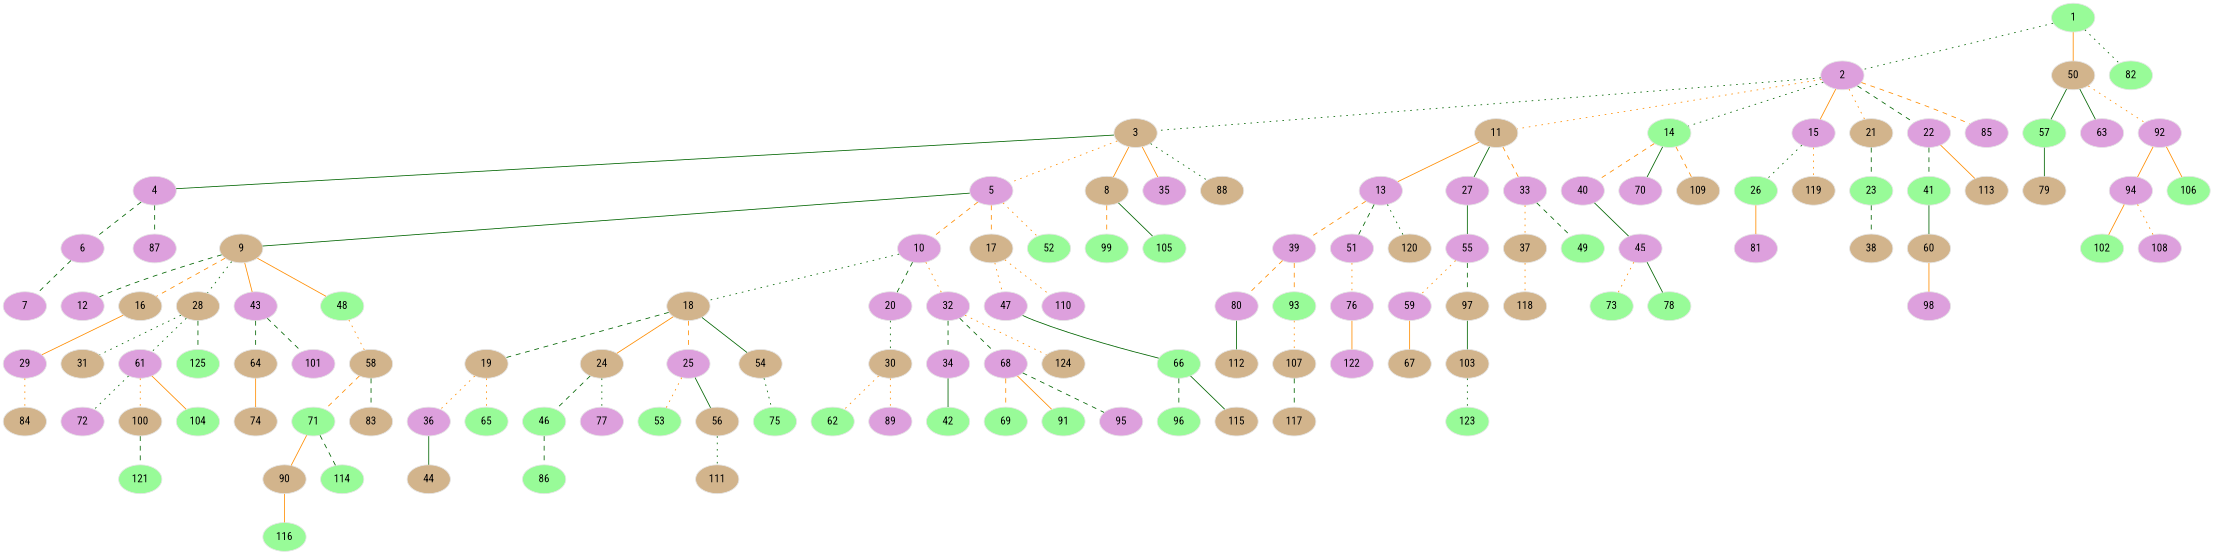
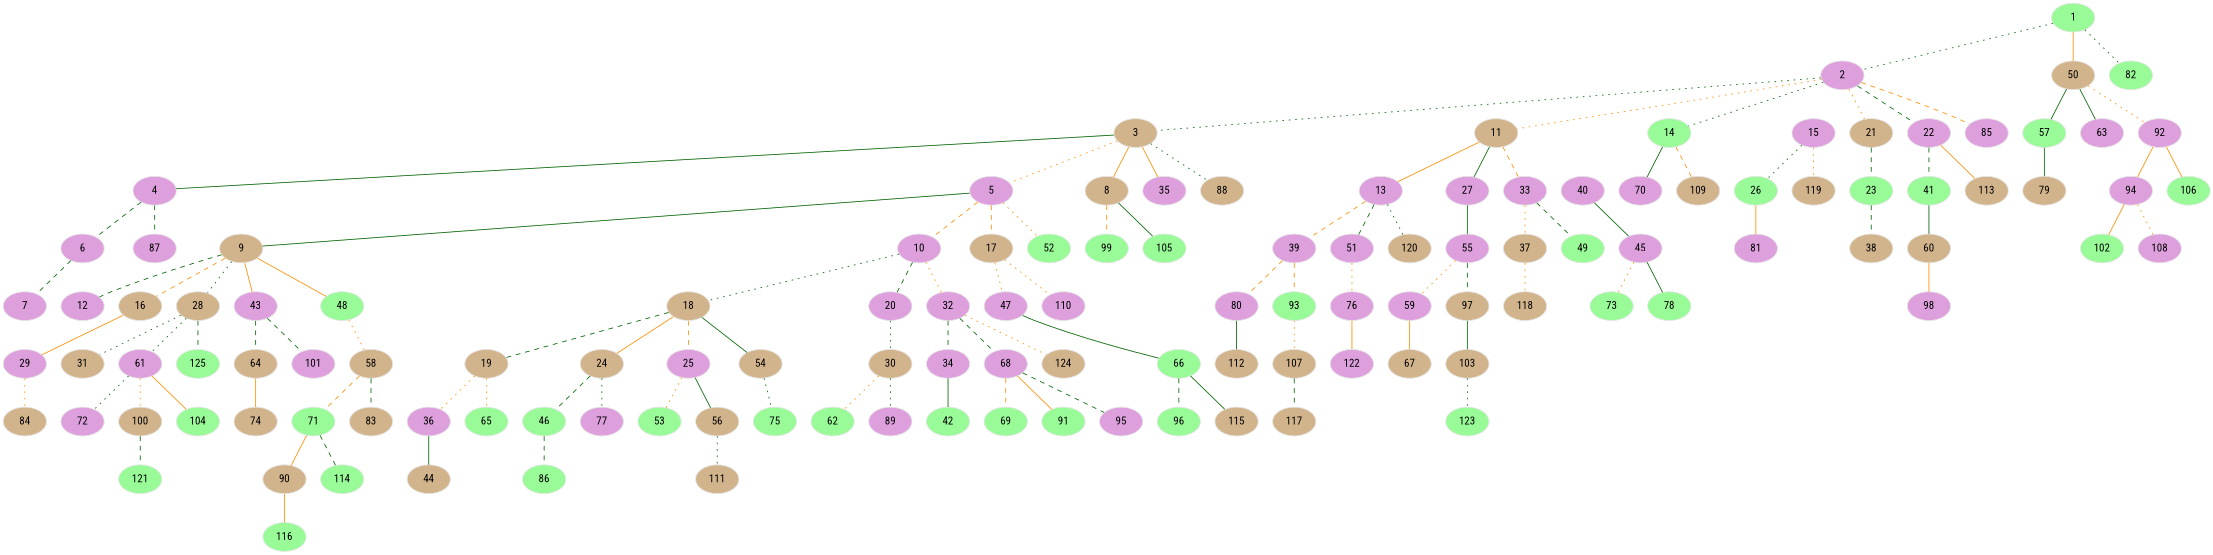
edge "2" -- "15": removed
edge "14" -- "40": removed
edge "30" -- "89": color darkorange -> darkgreen
